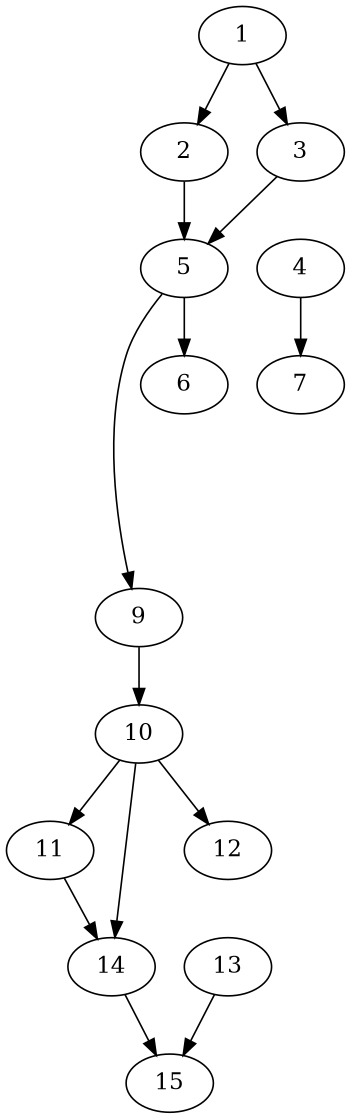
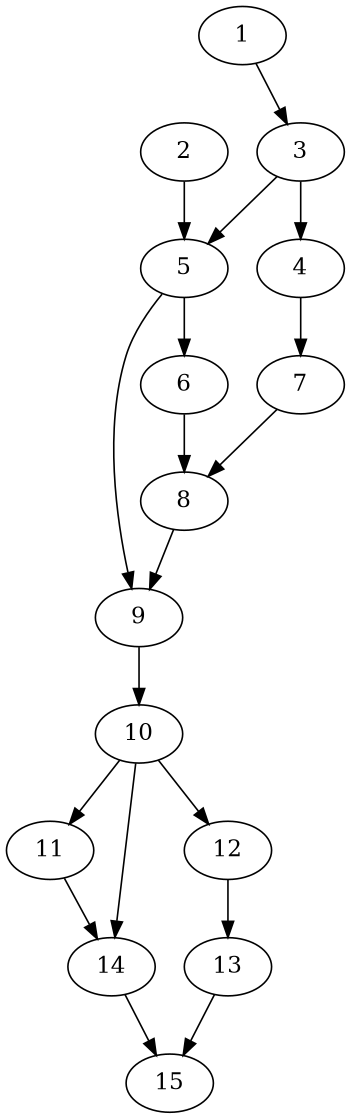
edge "1" -> "2": removed
edge "3" -> "4": added
node "8": added
edge "12" -> "13": added
